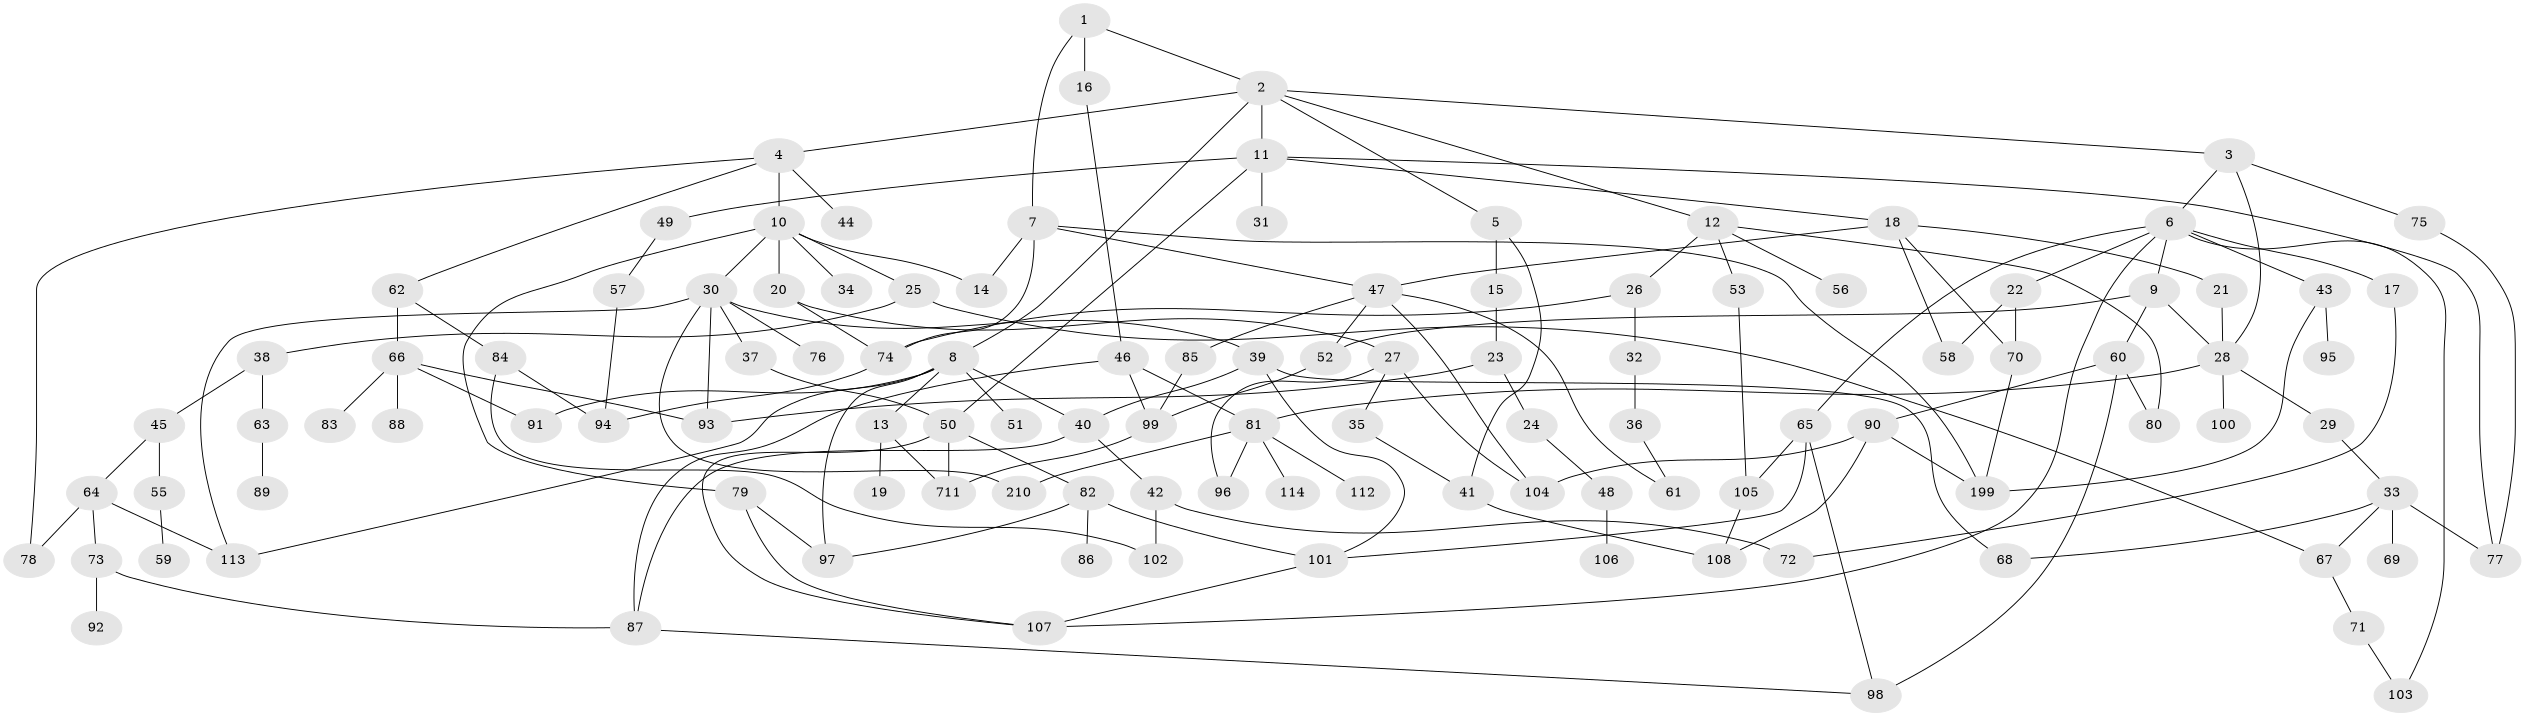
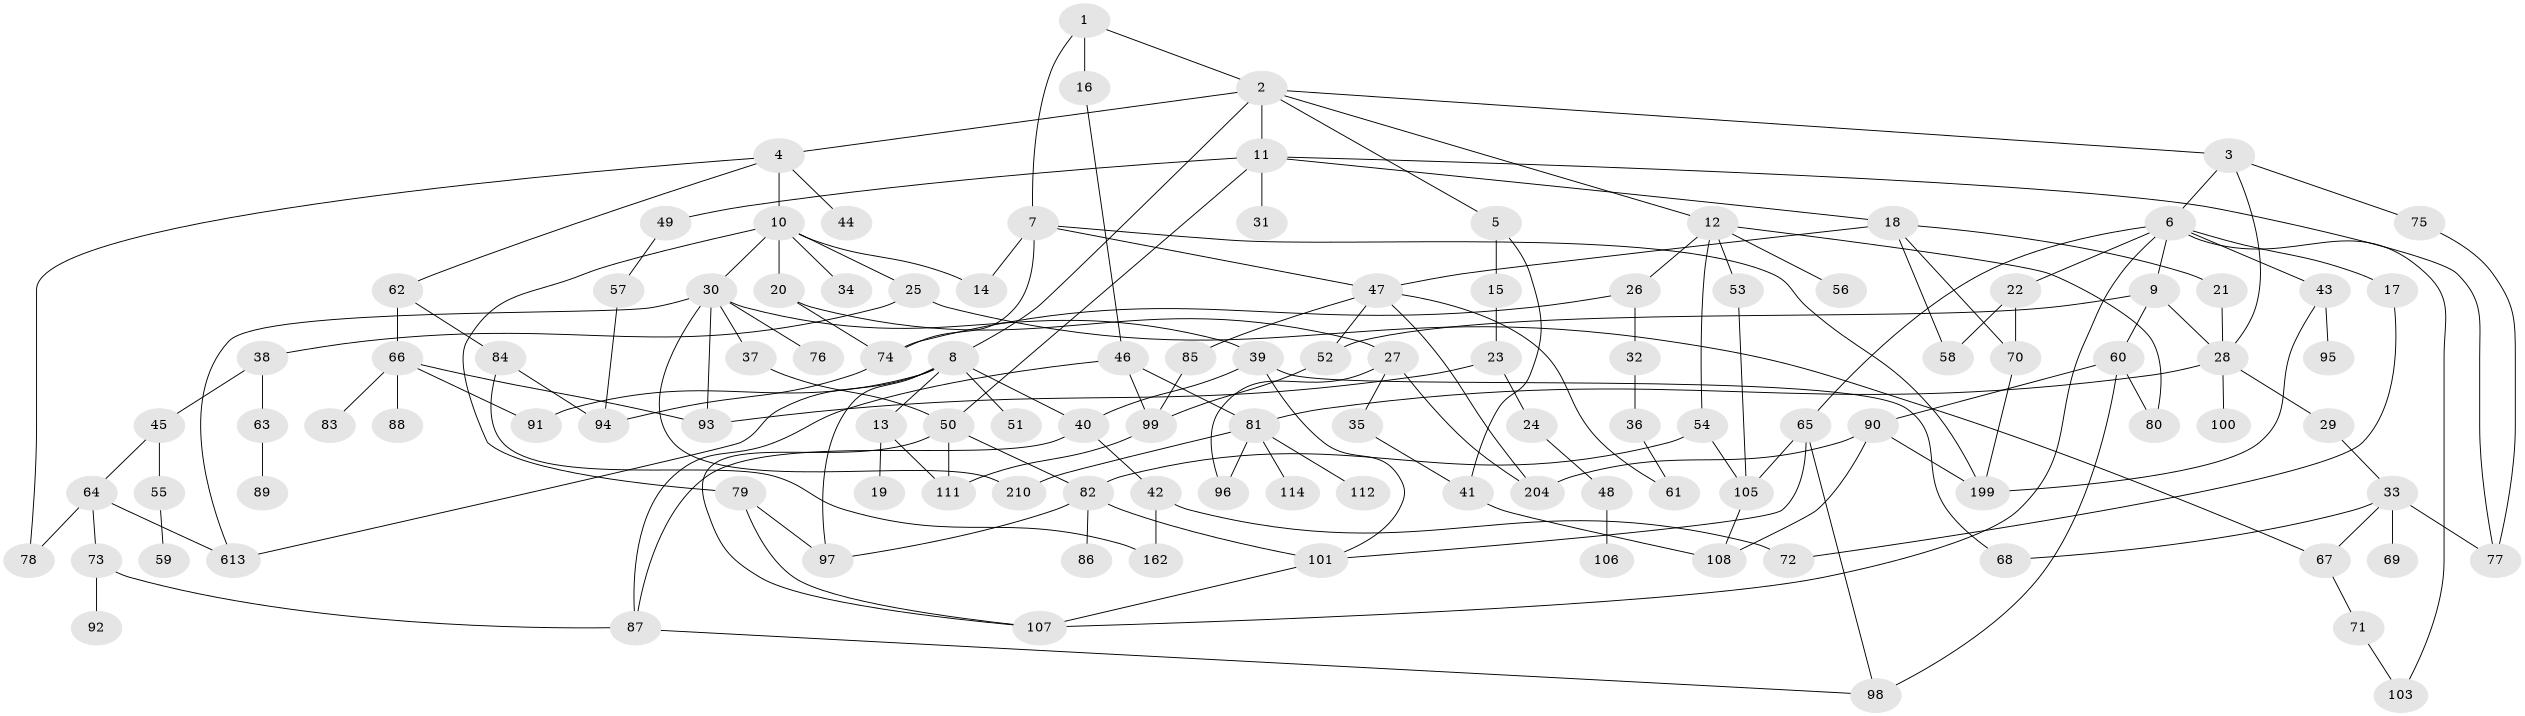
node "54": added
node "711": label "711" -> "111"
node "104": label "104" -> "204"
node "113": label "113" -> "613"
node "102": label "102" -> "162"
